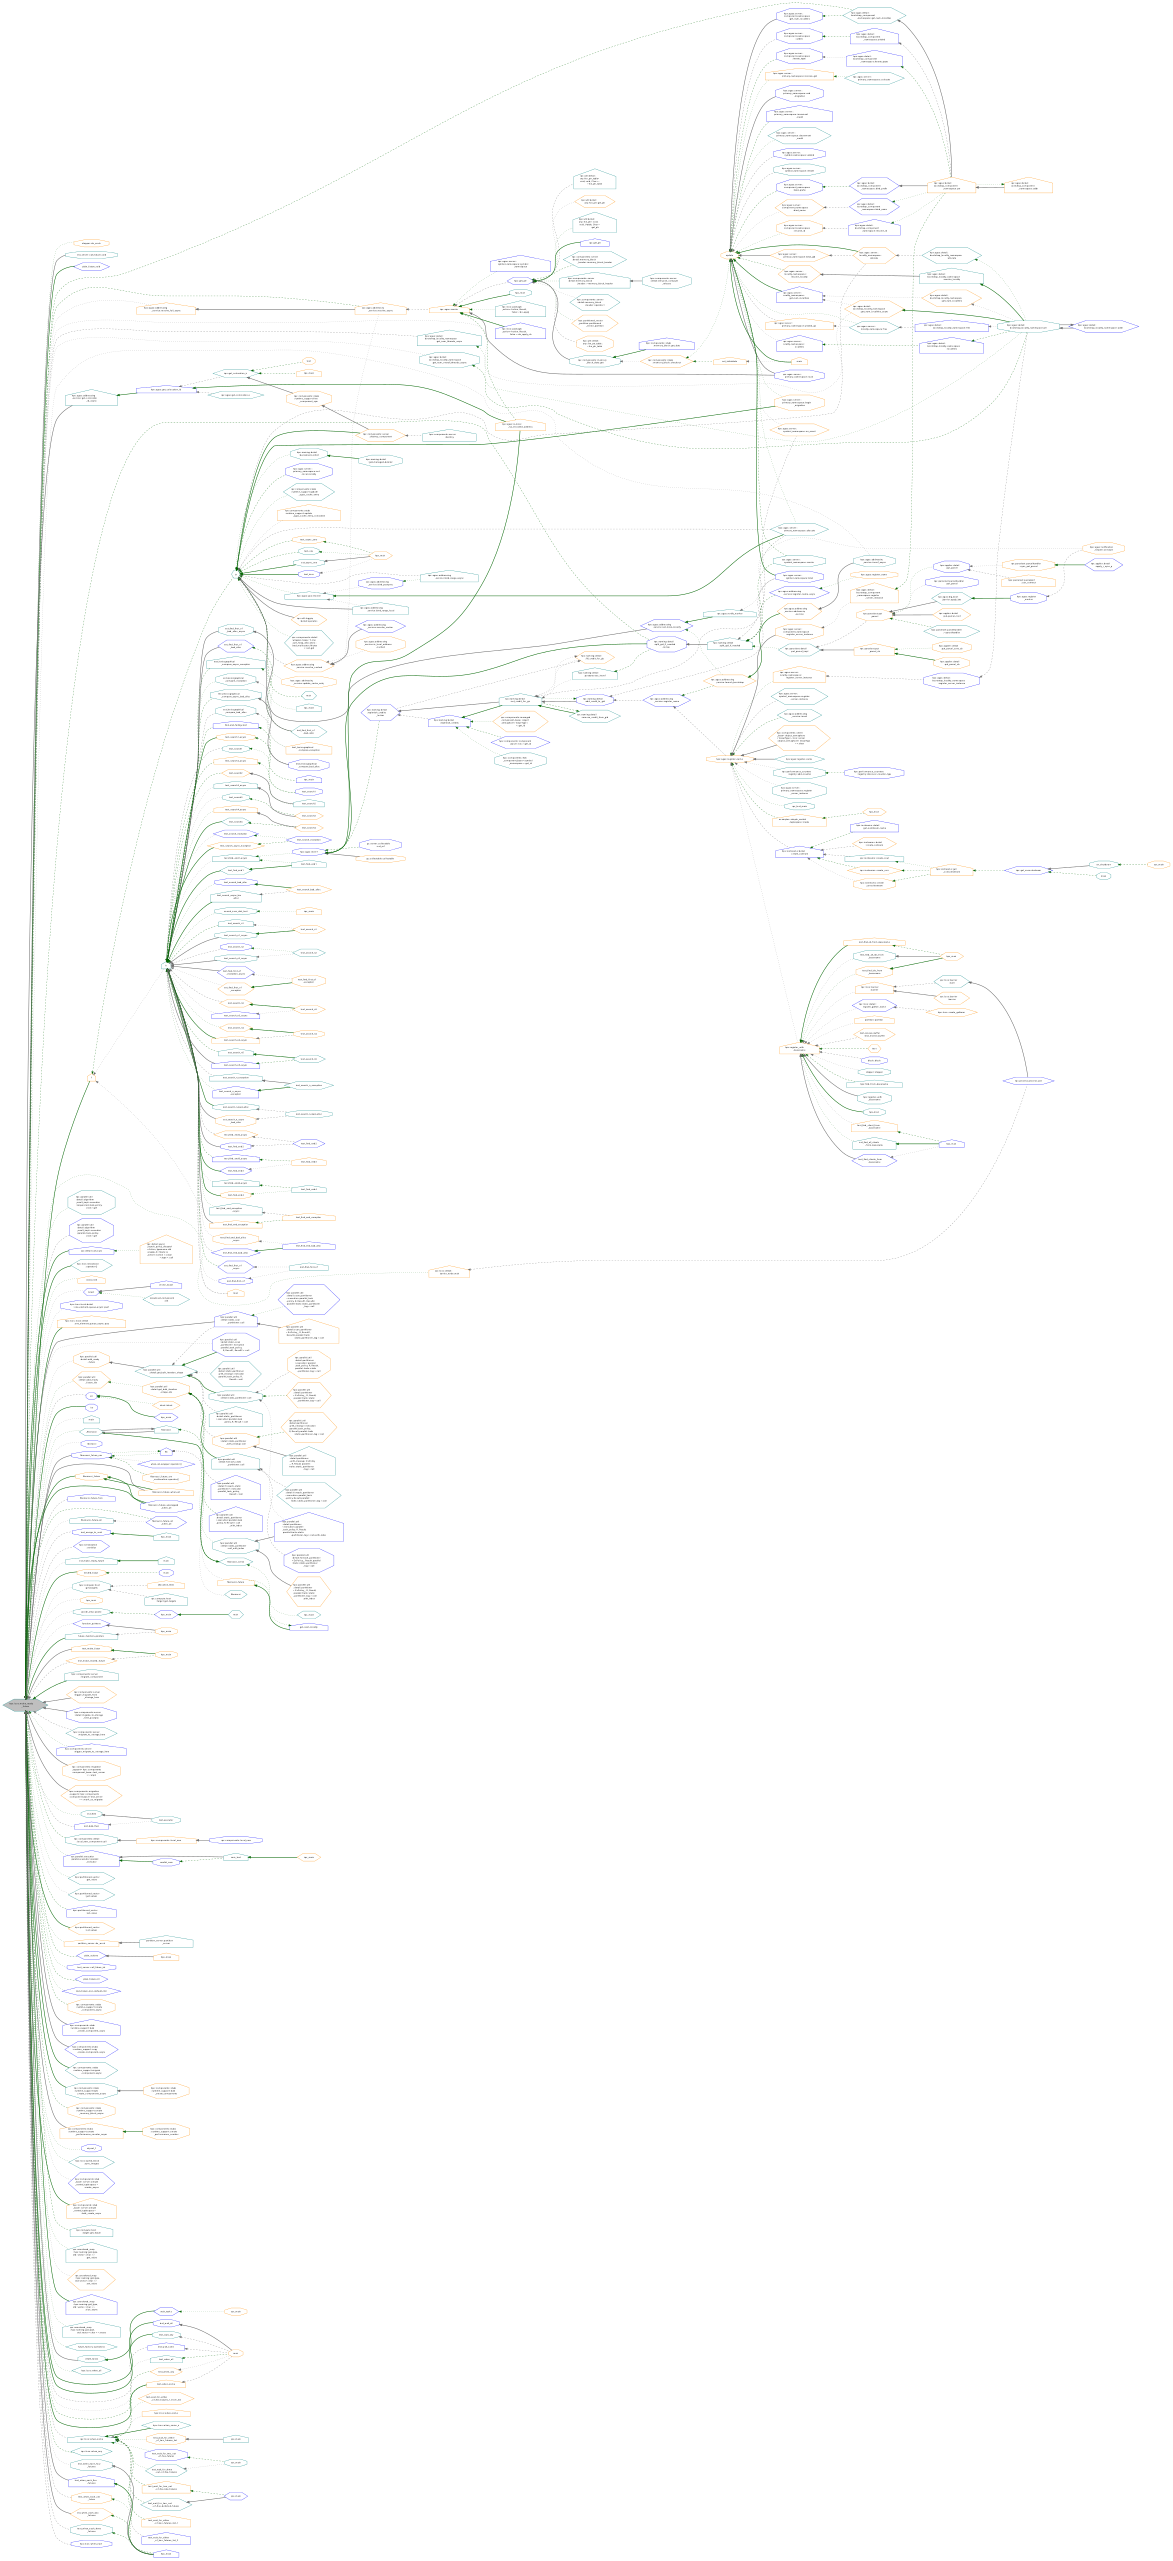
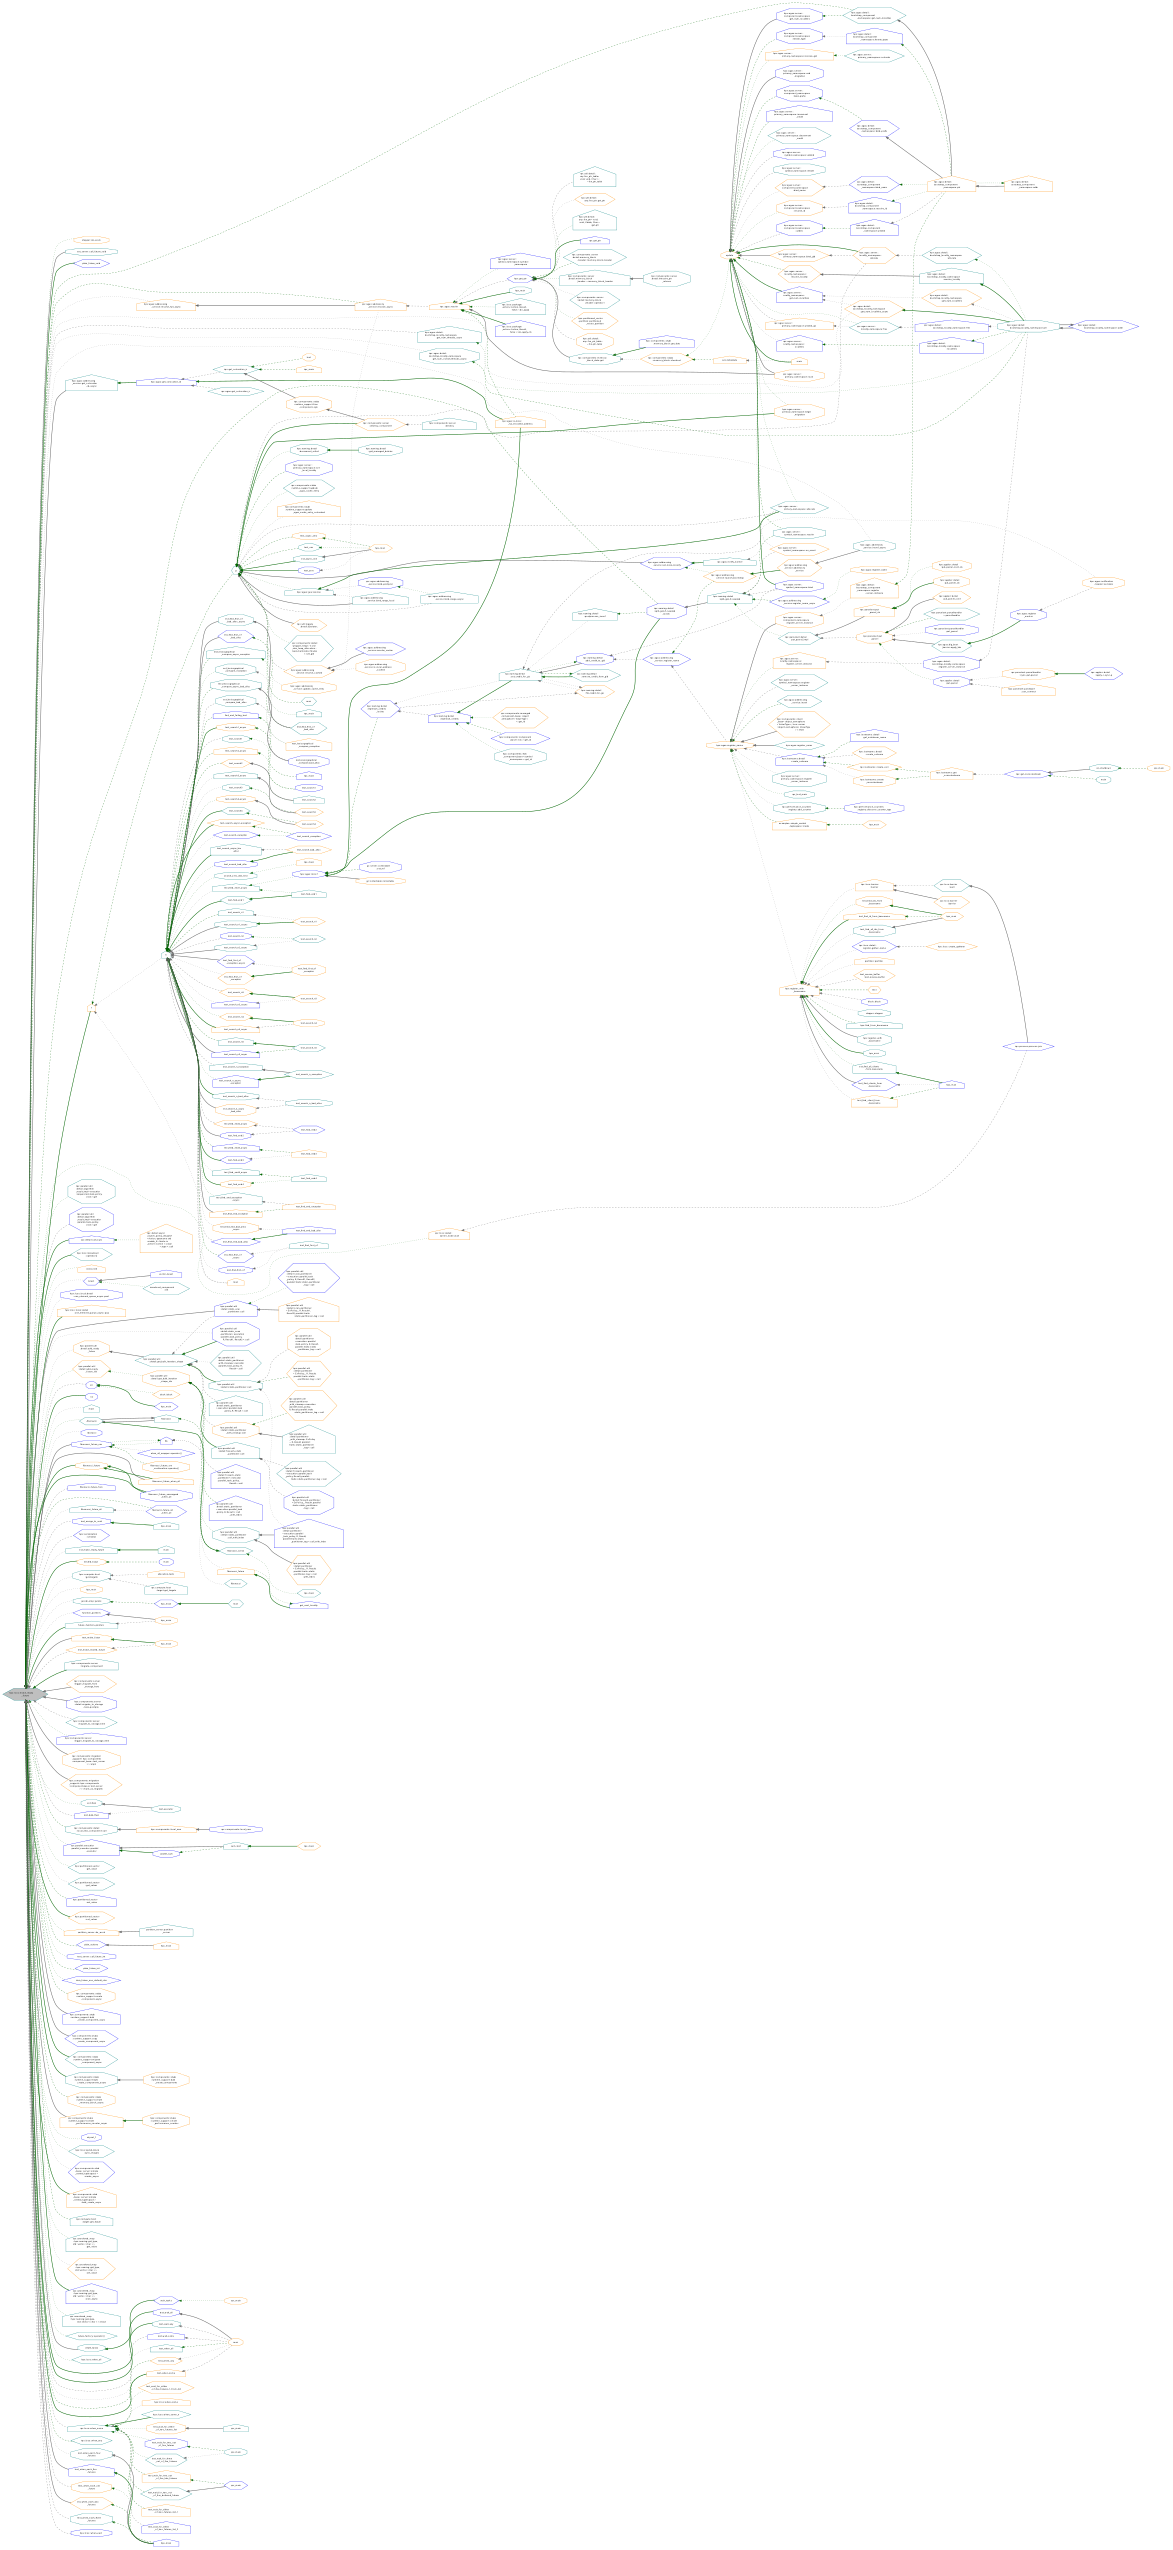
node "hpx::components::server ::detail::intrusive_compute _release": label "hpx::components::server ::detail::intrusive_compute _release" -> "hpx::components::server ::detail::intrusive_ptr _release"
node "hpx::agas::server:: primary_namespace::route": color blue -> darkorange
edge "hpx::naming::detail ::set_credit_for_gid" -> "hpx::naming::detail ::replenish_credits _locked": style bold -> dotted
node "test_search4_async": shape house -> octagon
node "hpx::iostreams::create_cout": removed
edge "hpx::get_consolestream" -> "hpx::iostreams::get _consolestream": color darkgreen -> gray40
